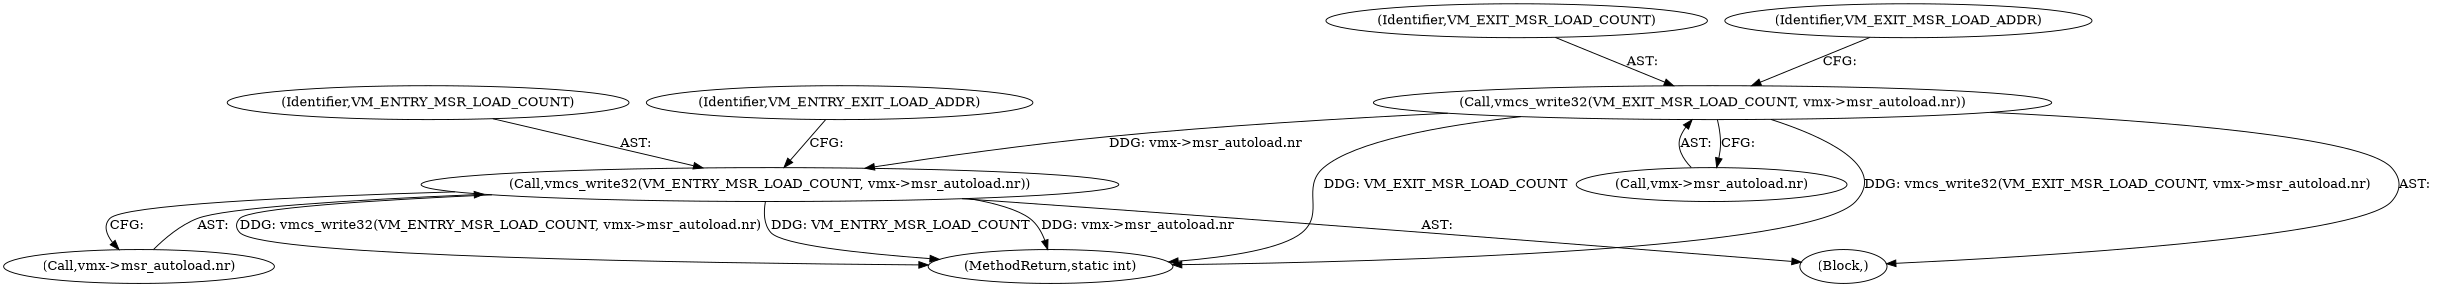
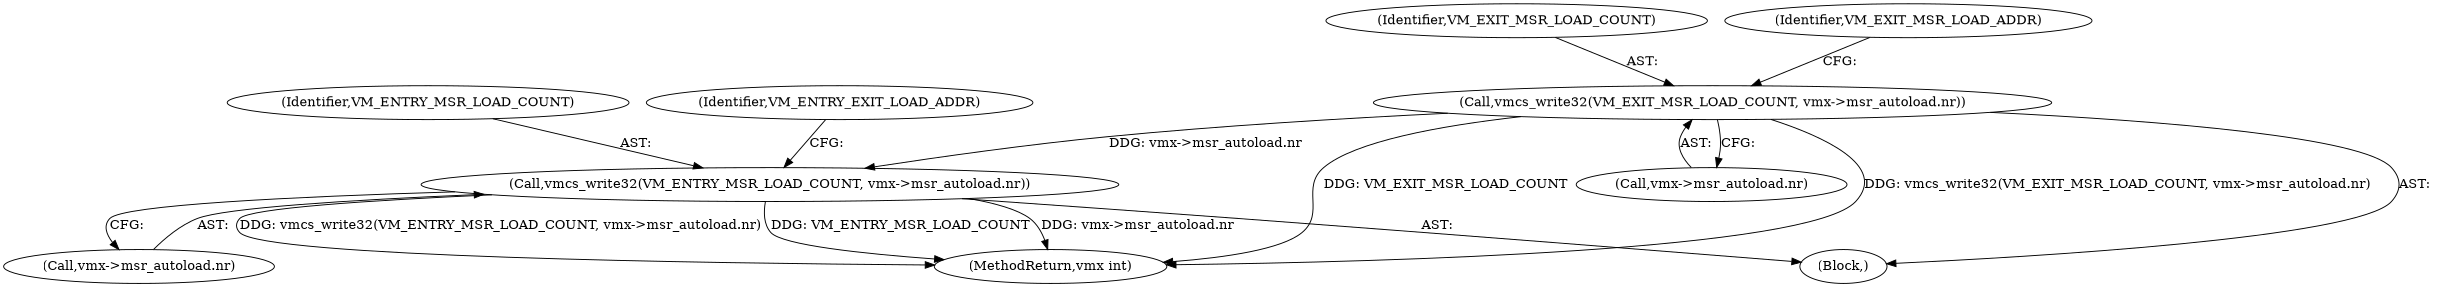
node "(MethodReturn,static int)": label "(MethodReturn,static int)" -> "(MethodReturn,vmx int)"
